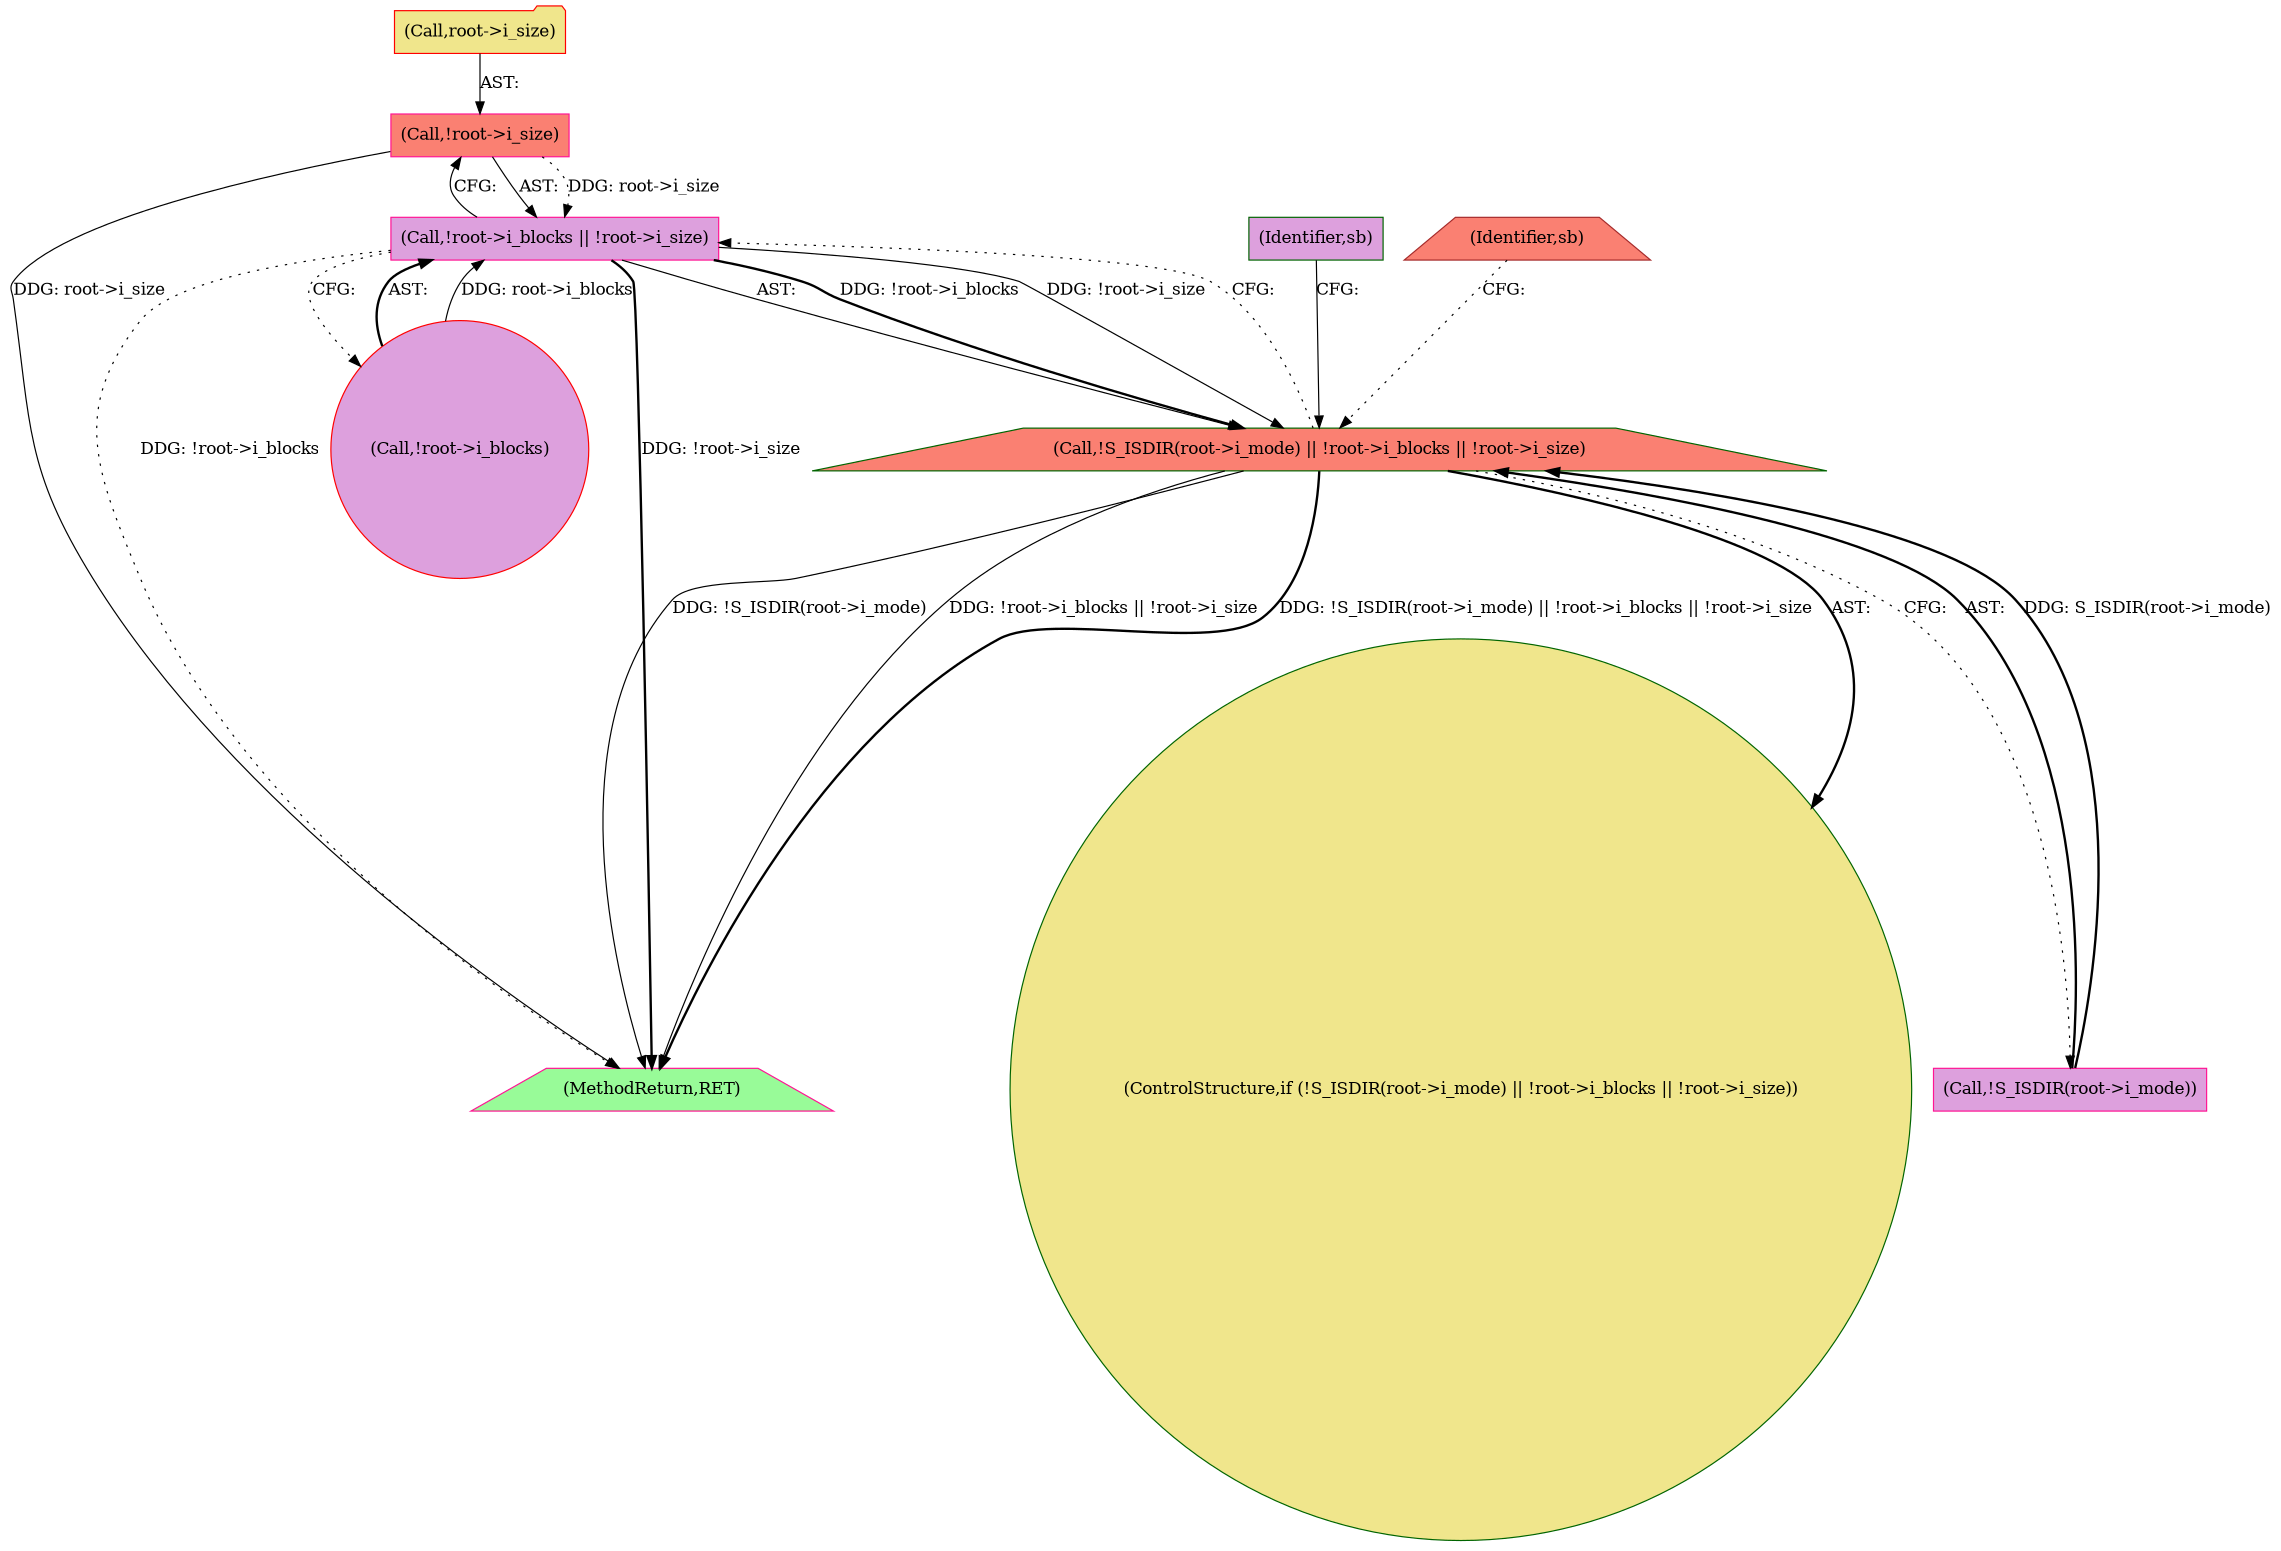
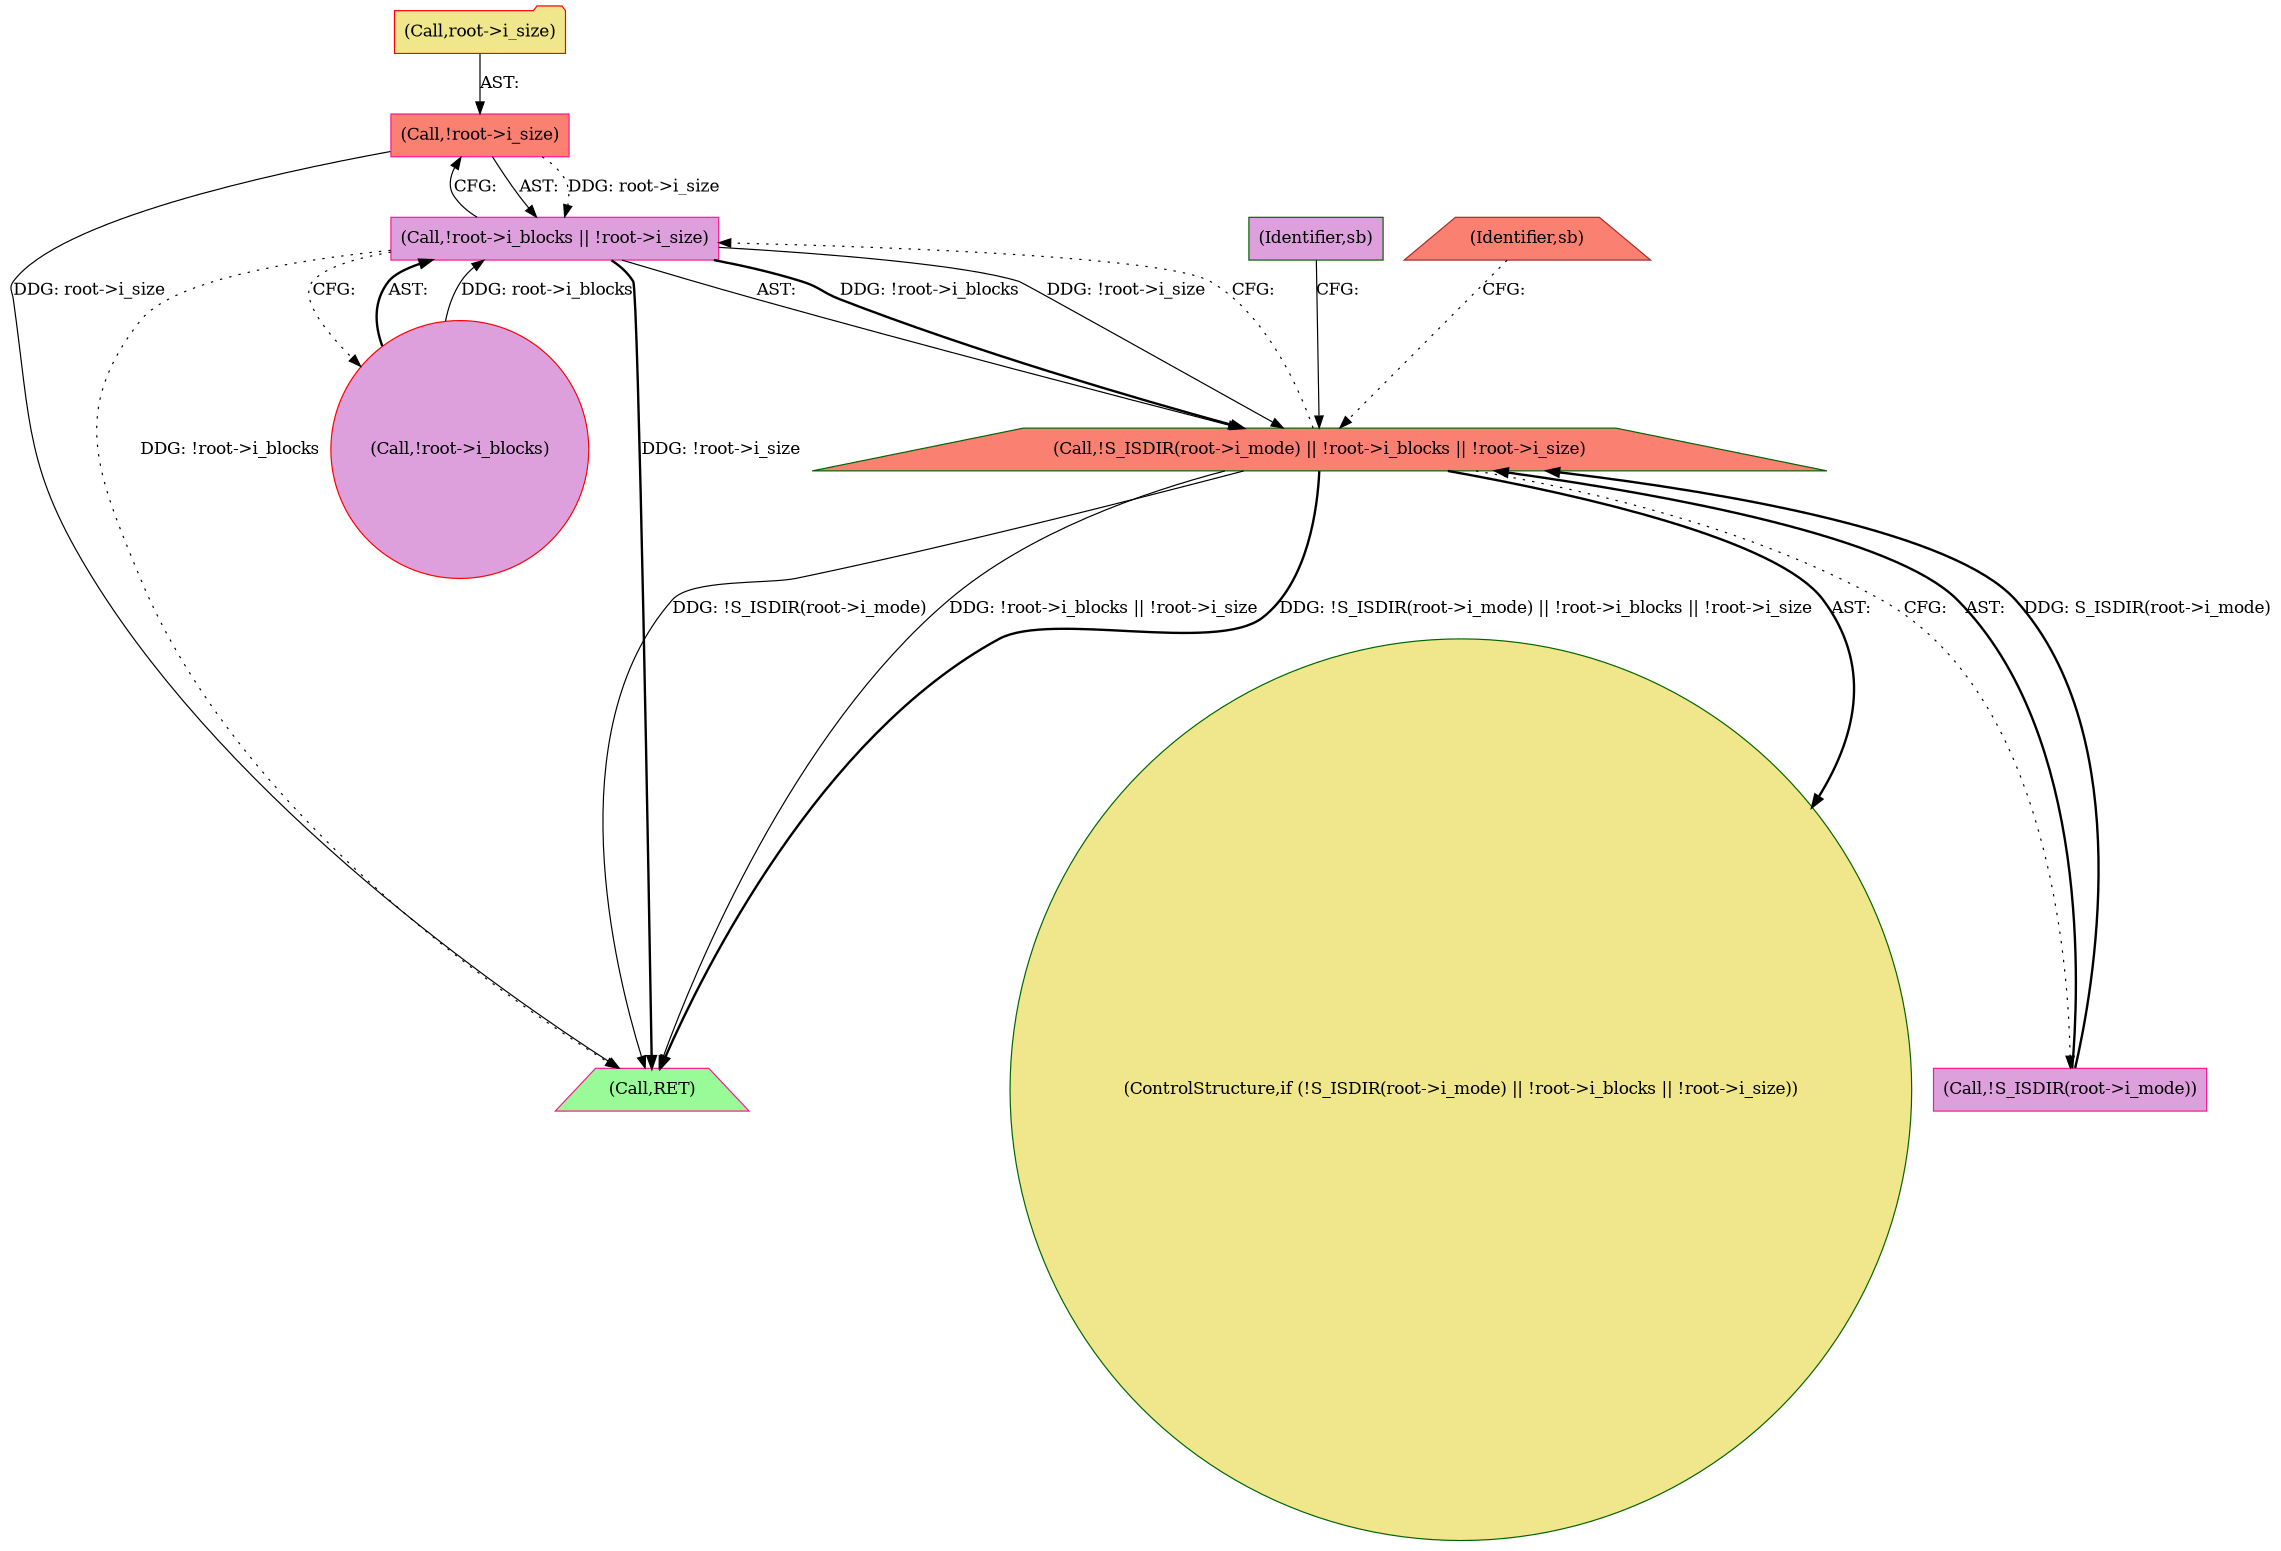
node "(MethodReturn,RET)": label "(MethodReturn,RET)" -> "(Call,RET)"
